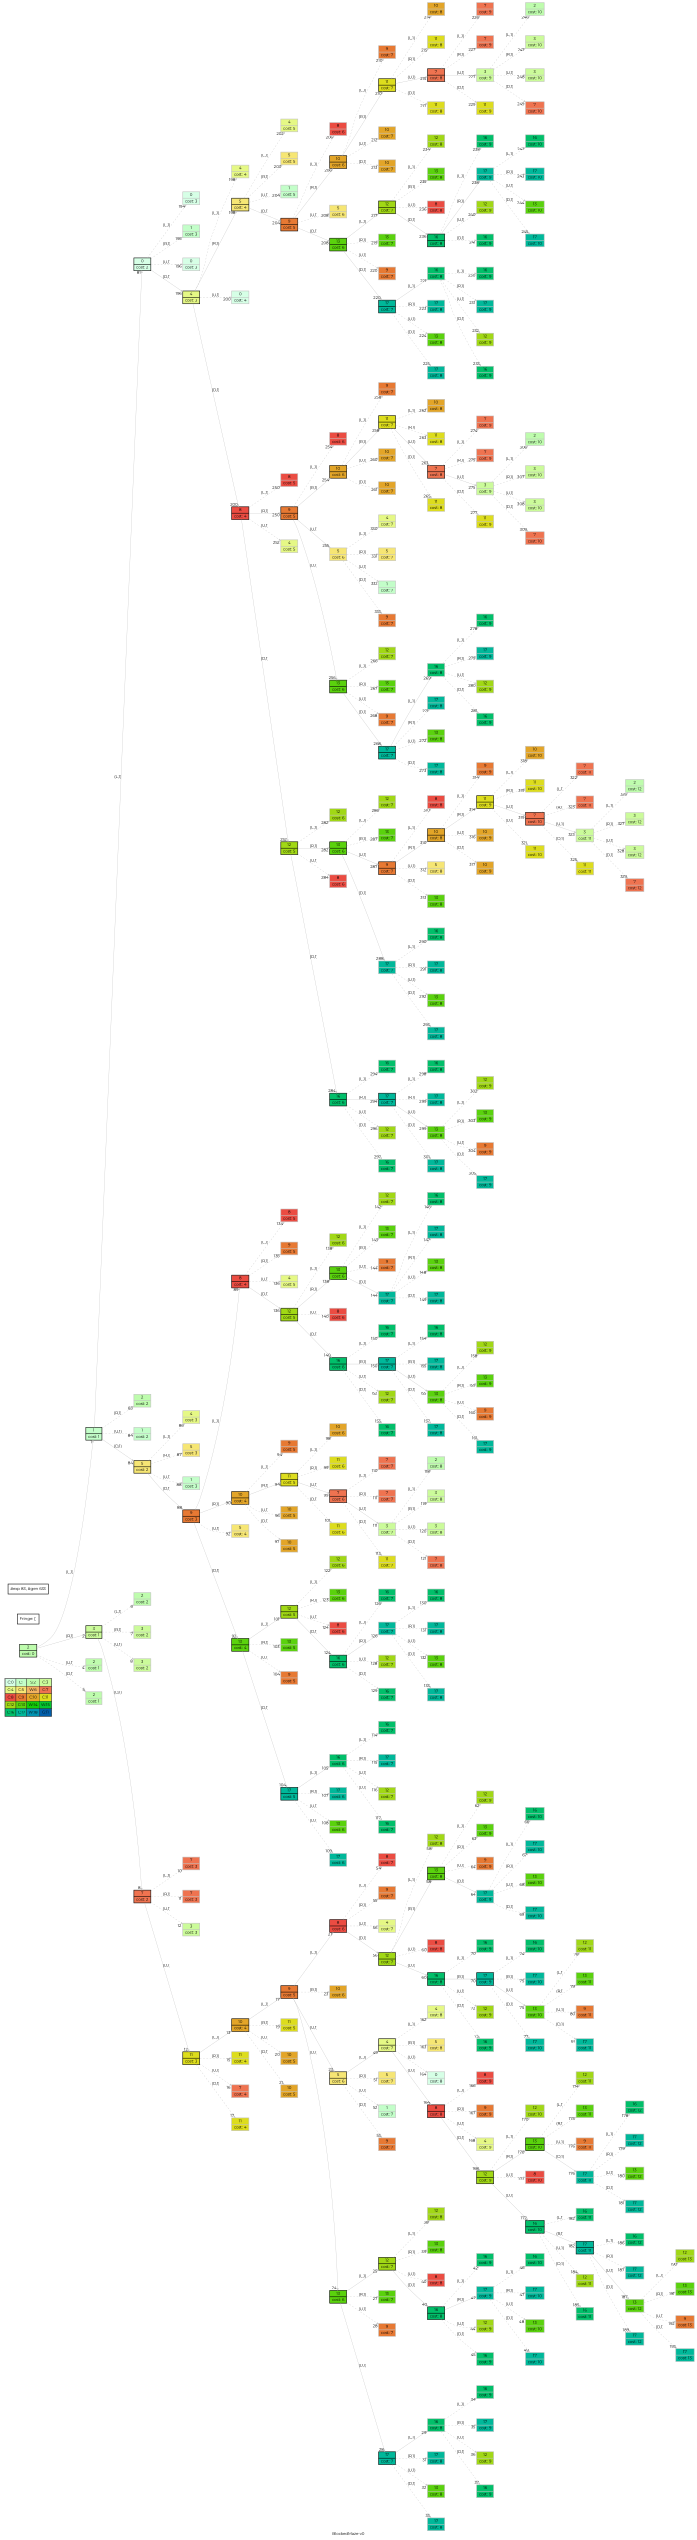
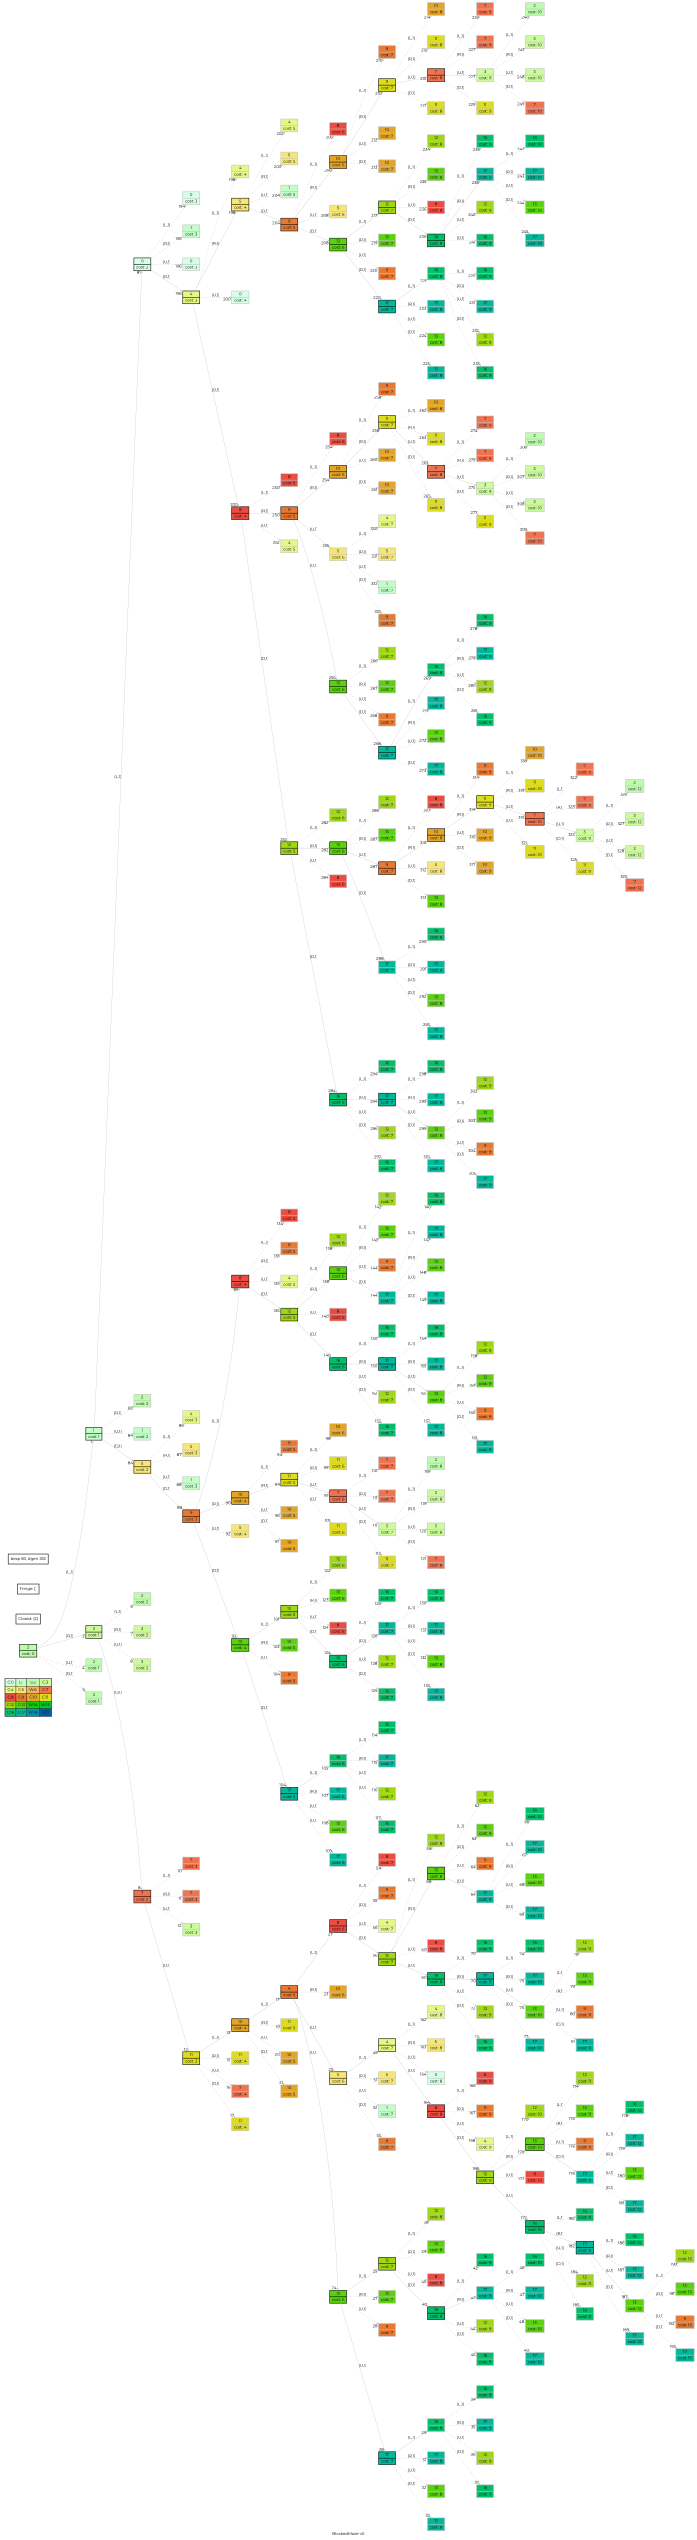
node "#exp 83, #gen 633": label "#exp 83, #gen 633" -> "#exp 83, #gen 333"
node "Closed: {2}": added
